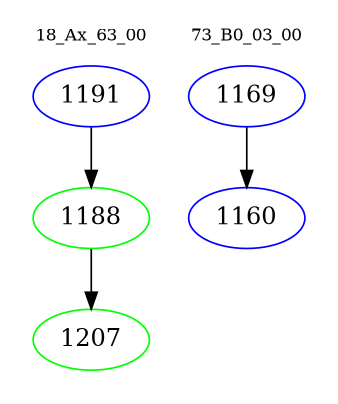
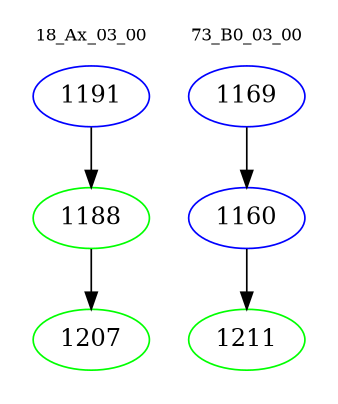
cluster "18_Ax_63_00": label "18_Ax_63_00" -> "18_Ax_03_00"
node "1211": added
